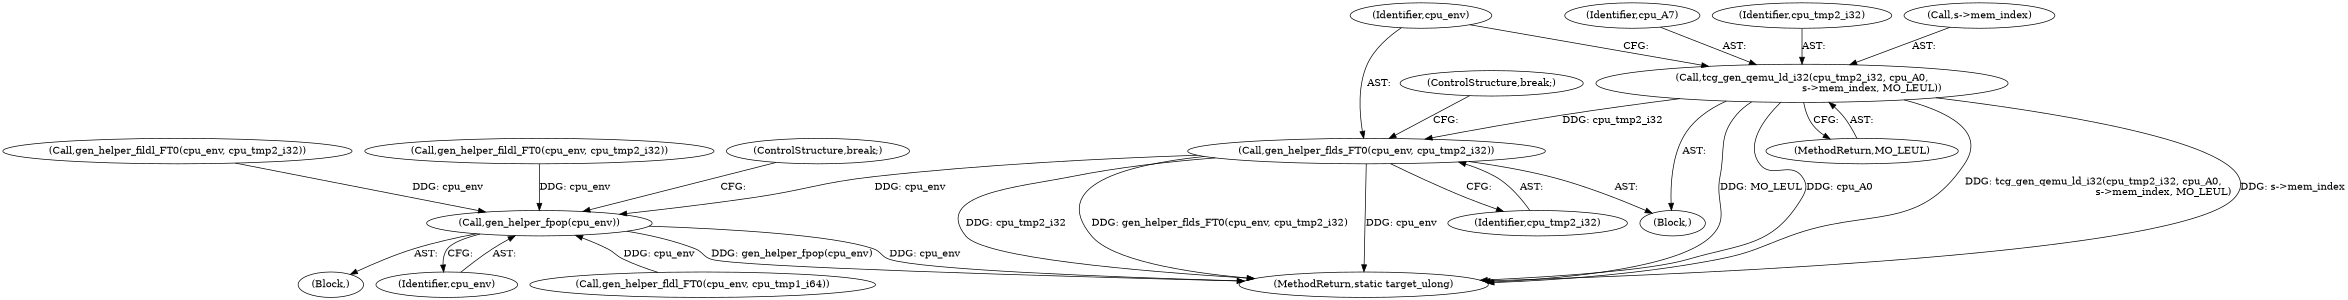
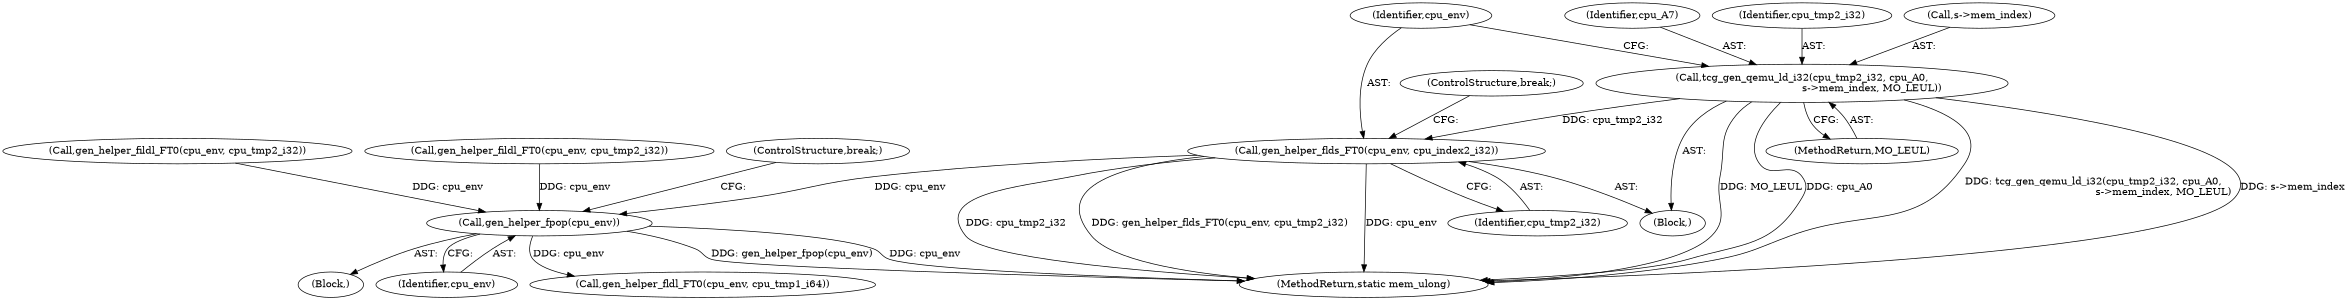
node "(Call,gen_helper_flds_FT0(cpu_env, cpu_tmp2_i32))": label "(Call,gen_helper_flds_FT0(cpu_env, cpu_tmp2_i32))" -> "(Call,gen_helper_flds_FT0(cpu_env, cpu_index2_i32))"
edge "(Call,gen_helper_fldl_FT0(cpu_env, cpu_tmp1_i64))" -> "(Call,gen_helper_fpop(cpu_env))": reversed
node "(MethodReturn,static target_ulong)": label "(MethodReturn,static target_ulong)" -> "(MethodReturn,static mem_ulong)"
